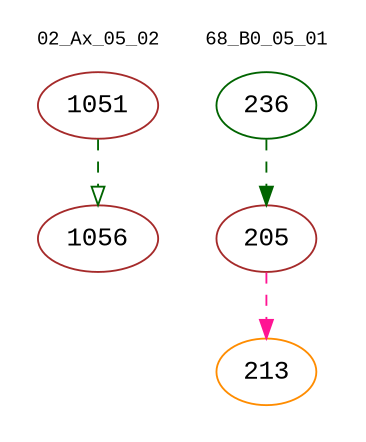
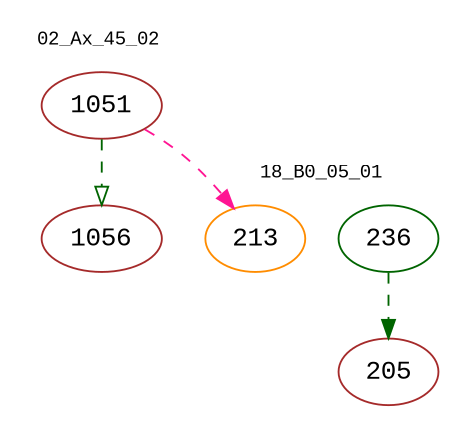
cluster "02_Ax_05_02": label "02_Ax_05_02" -> "02_Ax_45_02"
cluster "68_B0_05_01": label "68_B0_05_01" -> "18_B0_05_01"
edge "205" -> "213": now "1051" -> "213"
